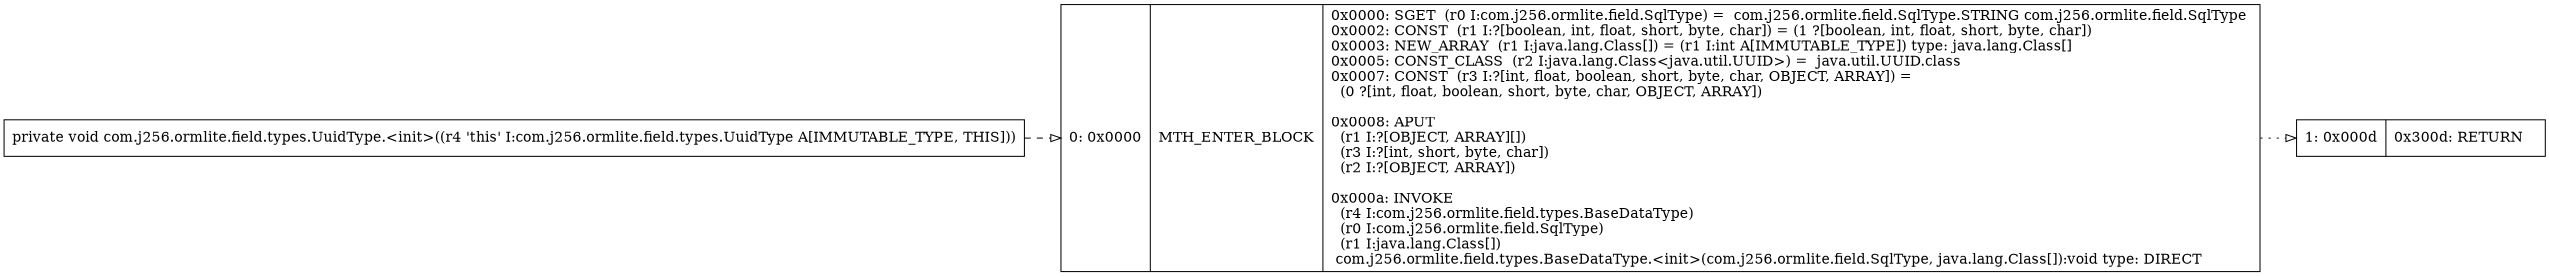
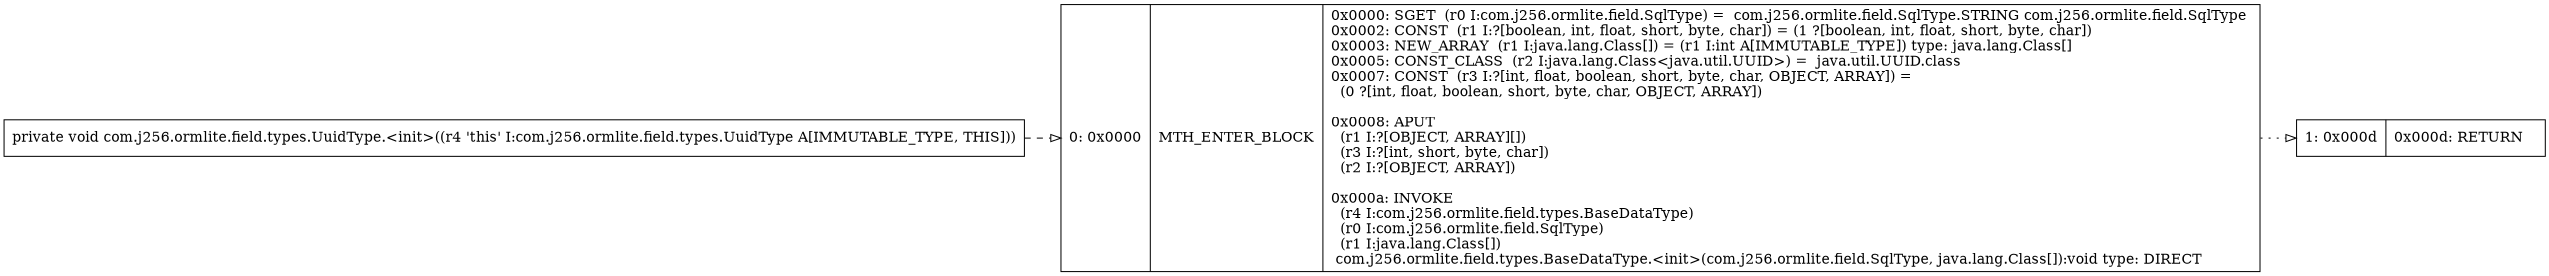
node "1: 0x000d": text "0x300d: RETURN" -> "0x000d: RETURN"
